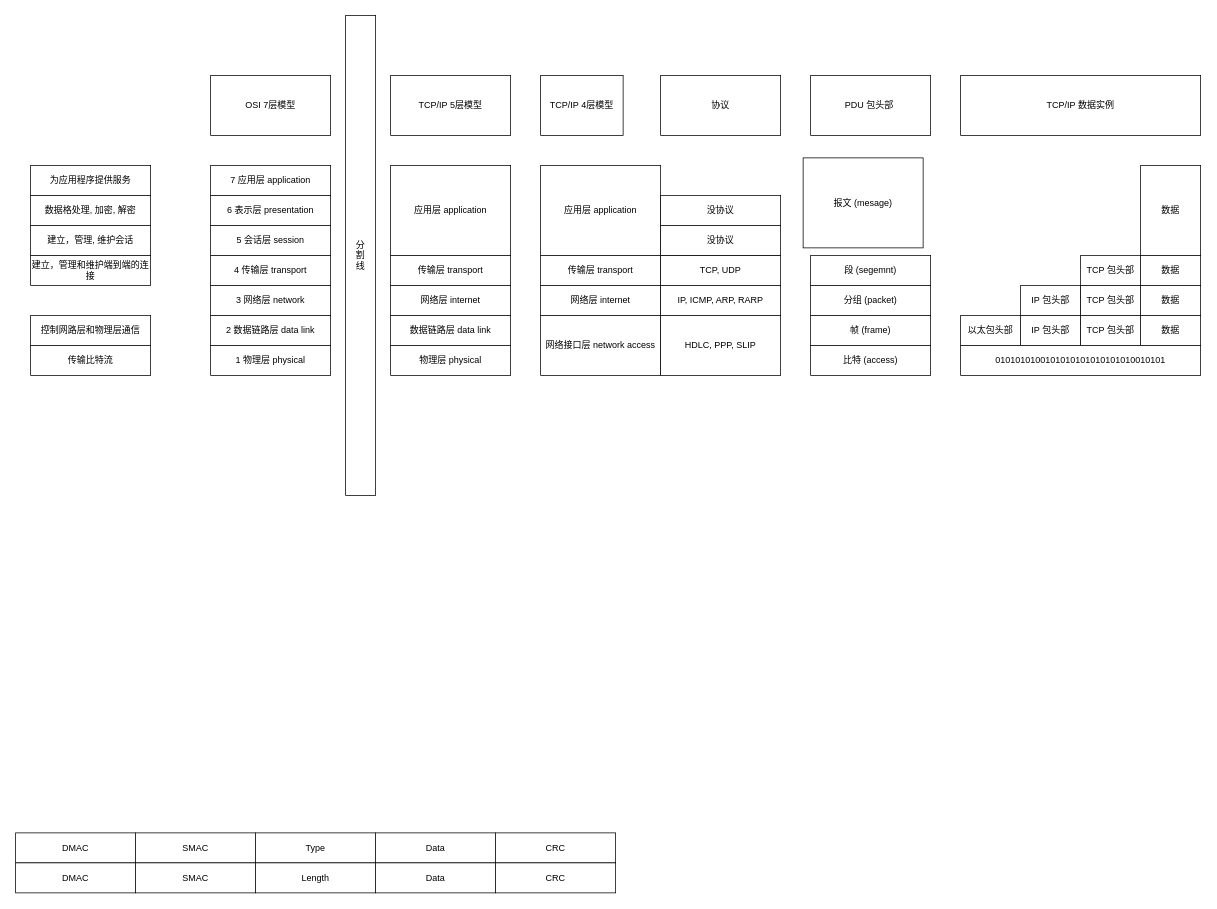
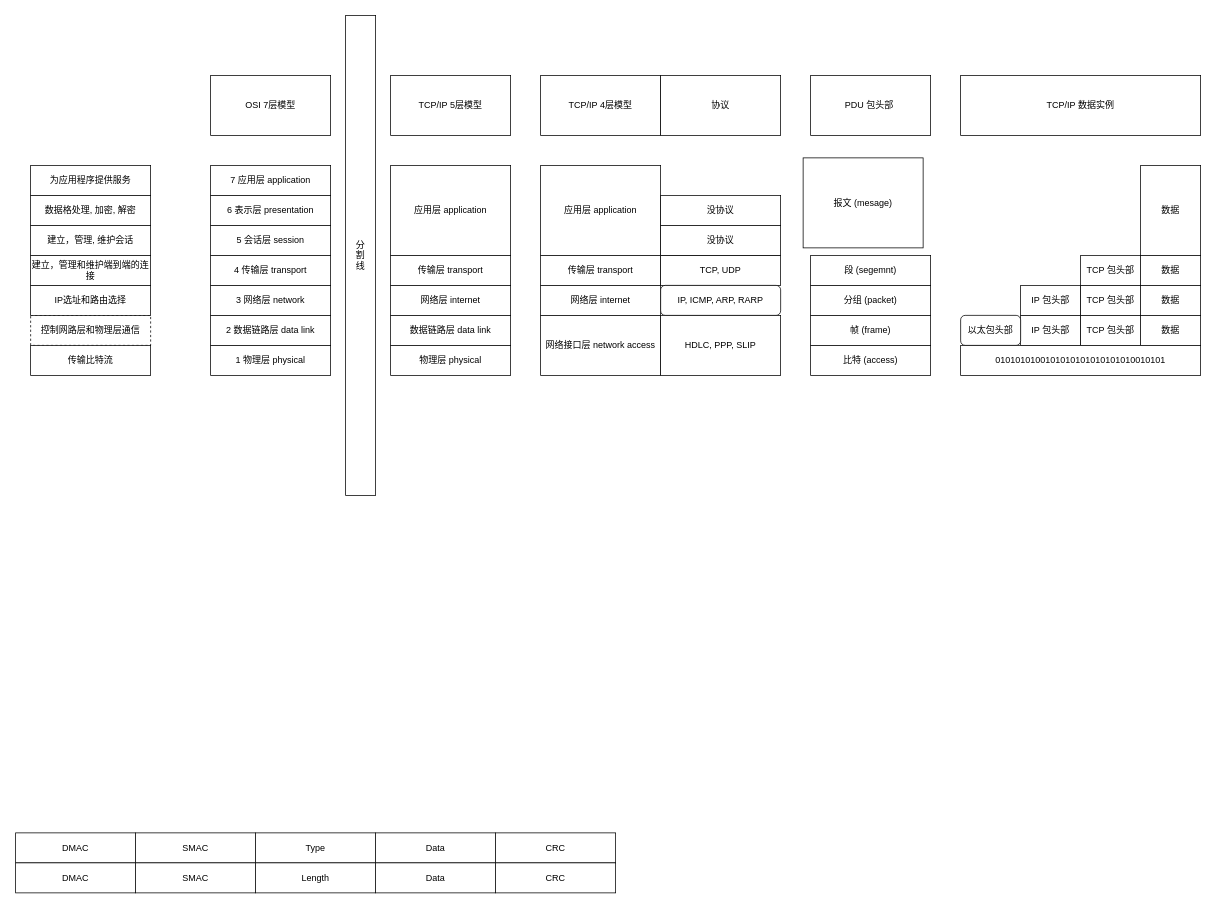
node "TCP/IP 4层模型": size 83x60 -> 120x60
node "IP选址和路由选择": added
node "IP, ICMP, ARP, RARP": shape rectangle -> rounded rectangle
node "控制网路层和物理层通信": style solid -> dashed
node "以太包头部": shape rectangle -> rounded rectangle
